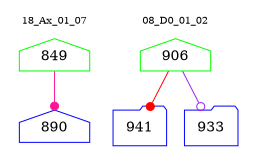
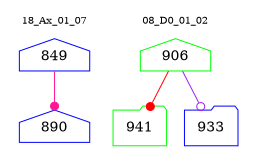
node "849": color green -> blue
node "941": color blue -> green
